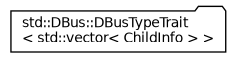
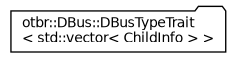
node "std::DBus::DBusTypeTrait < std::vector< ChildInfo > >": label "std::DBus::DBusTypeTrait < std::vector< ChildInfo > >" -> "otbr::DBus::DBusTypeTrait < std::vector< ChildInfo > >"
